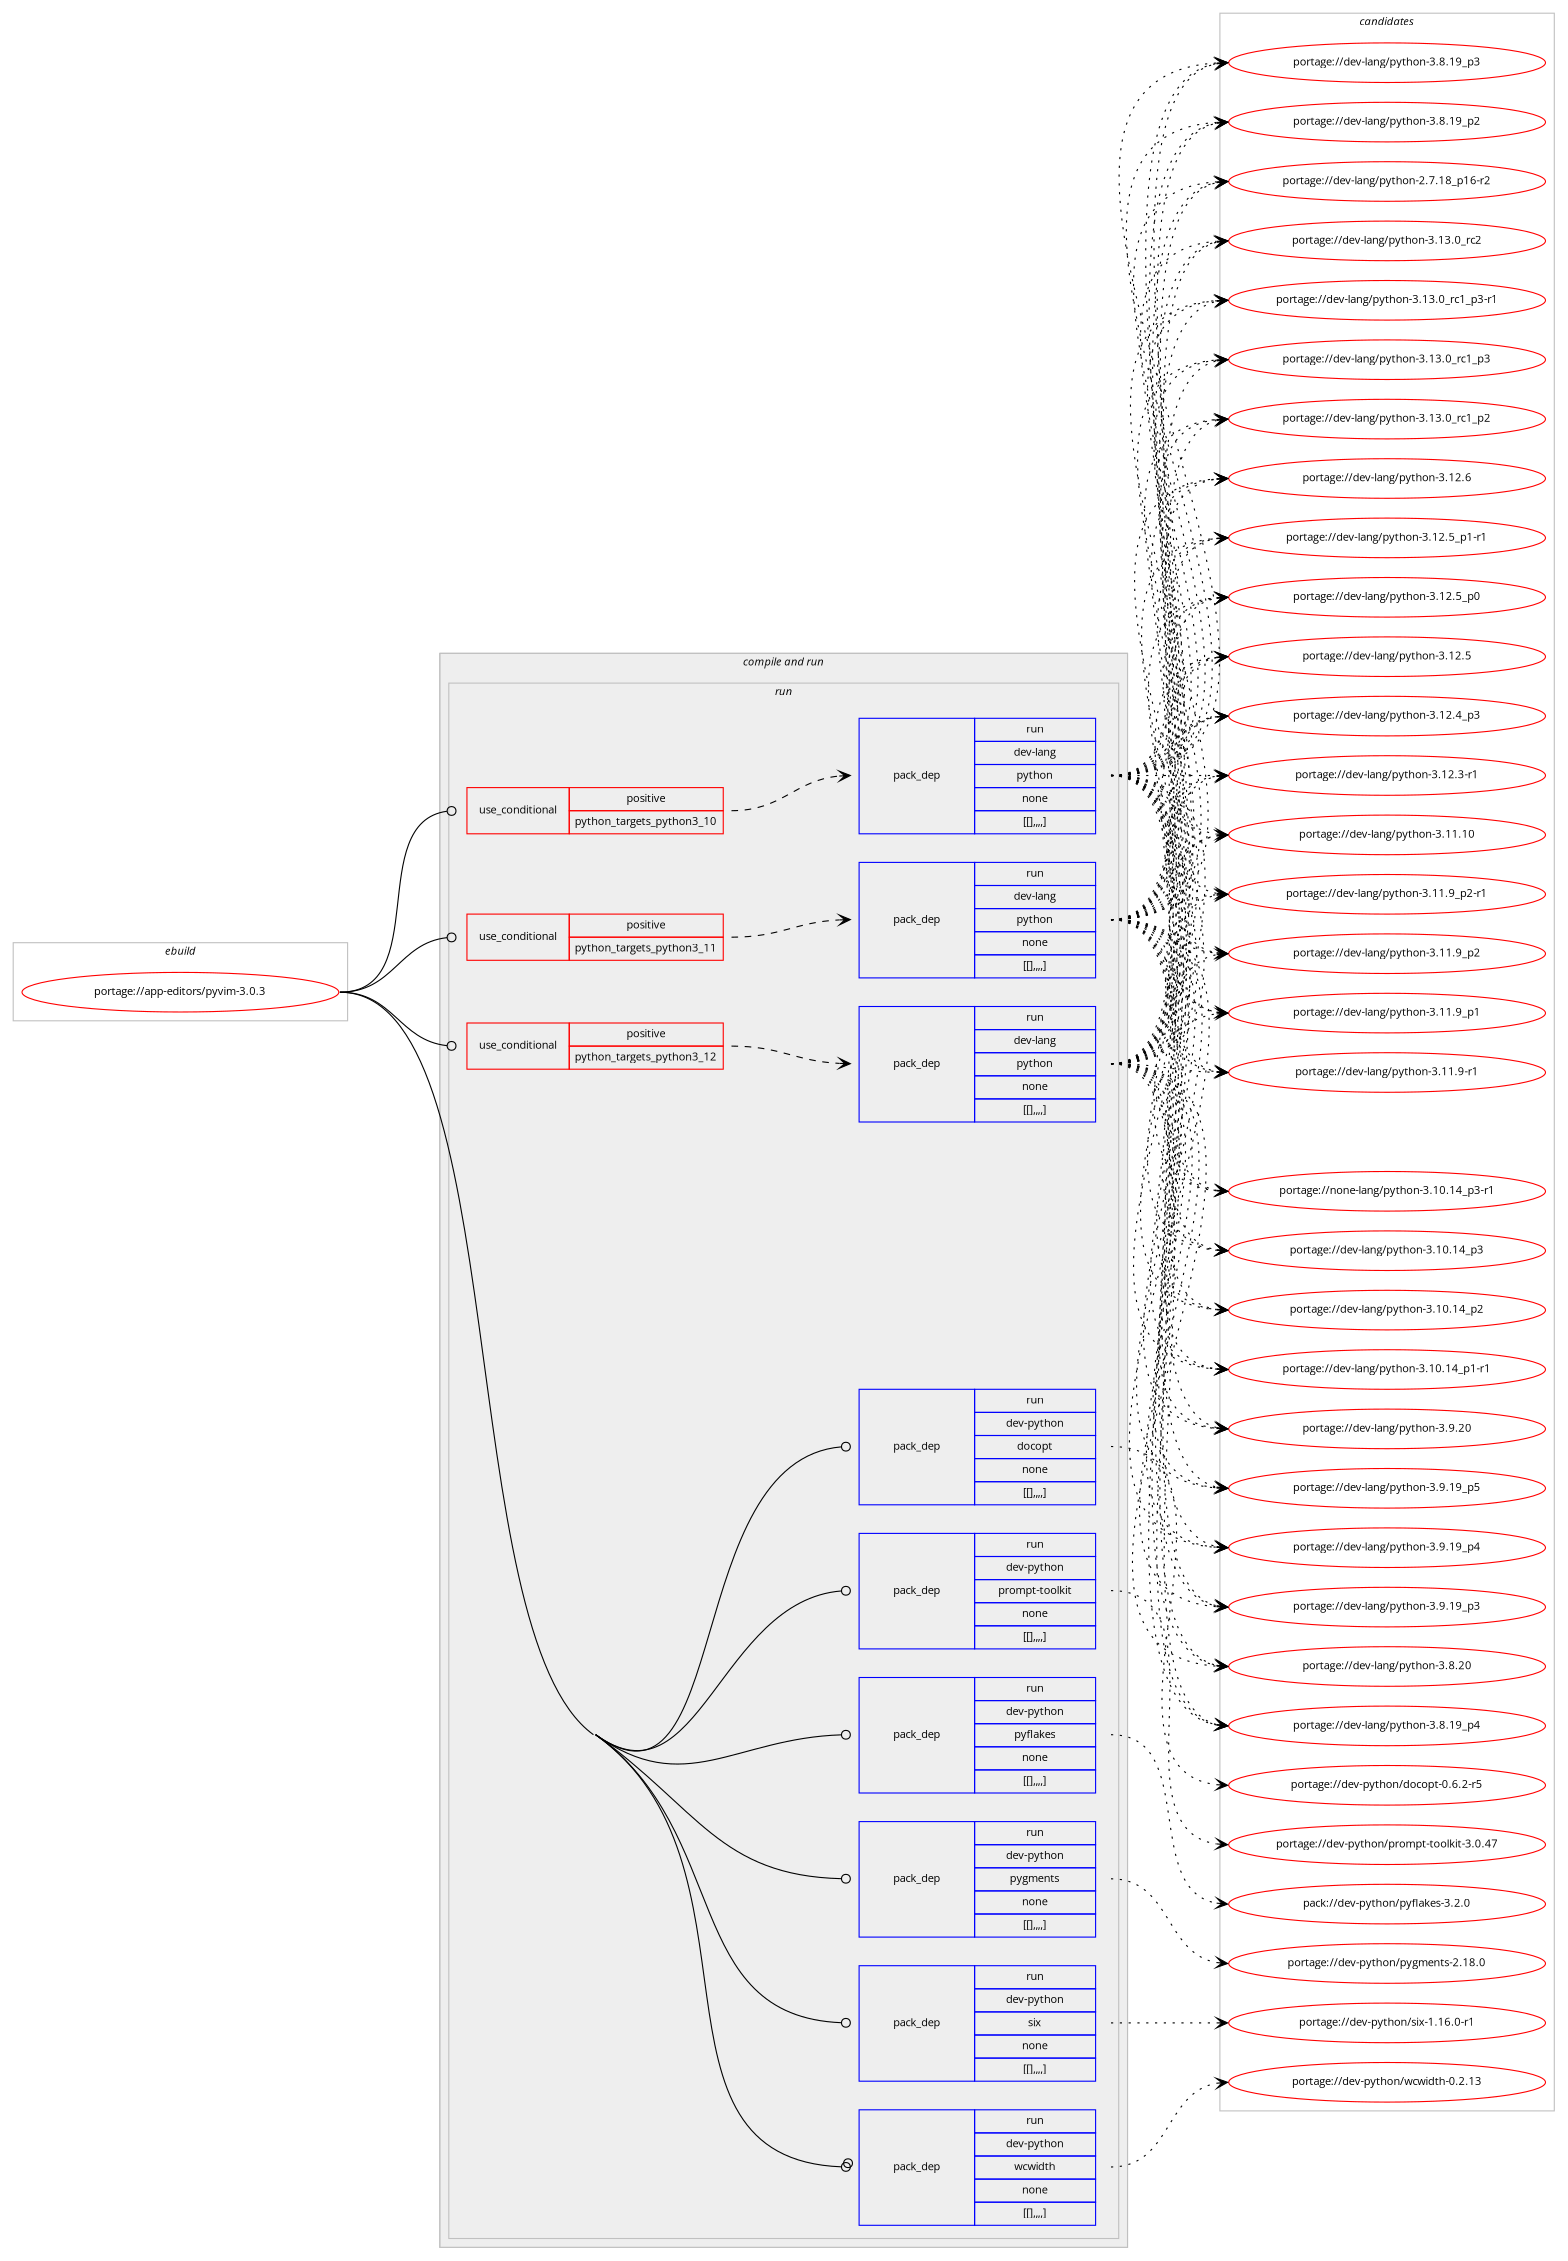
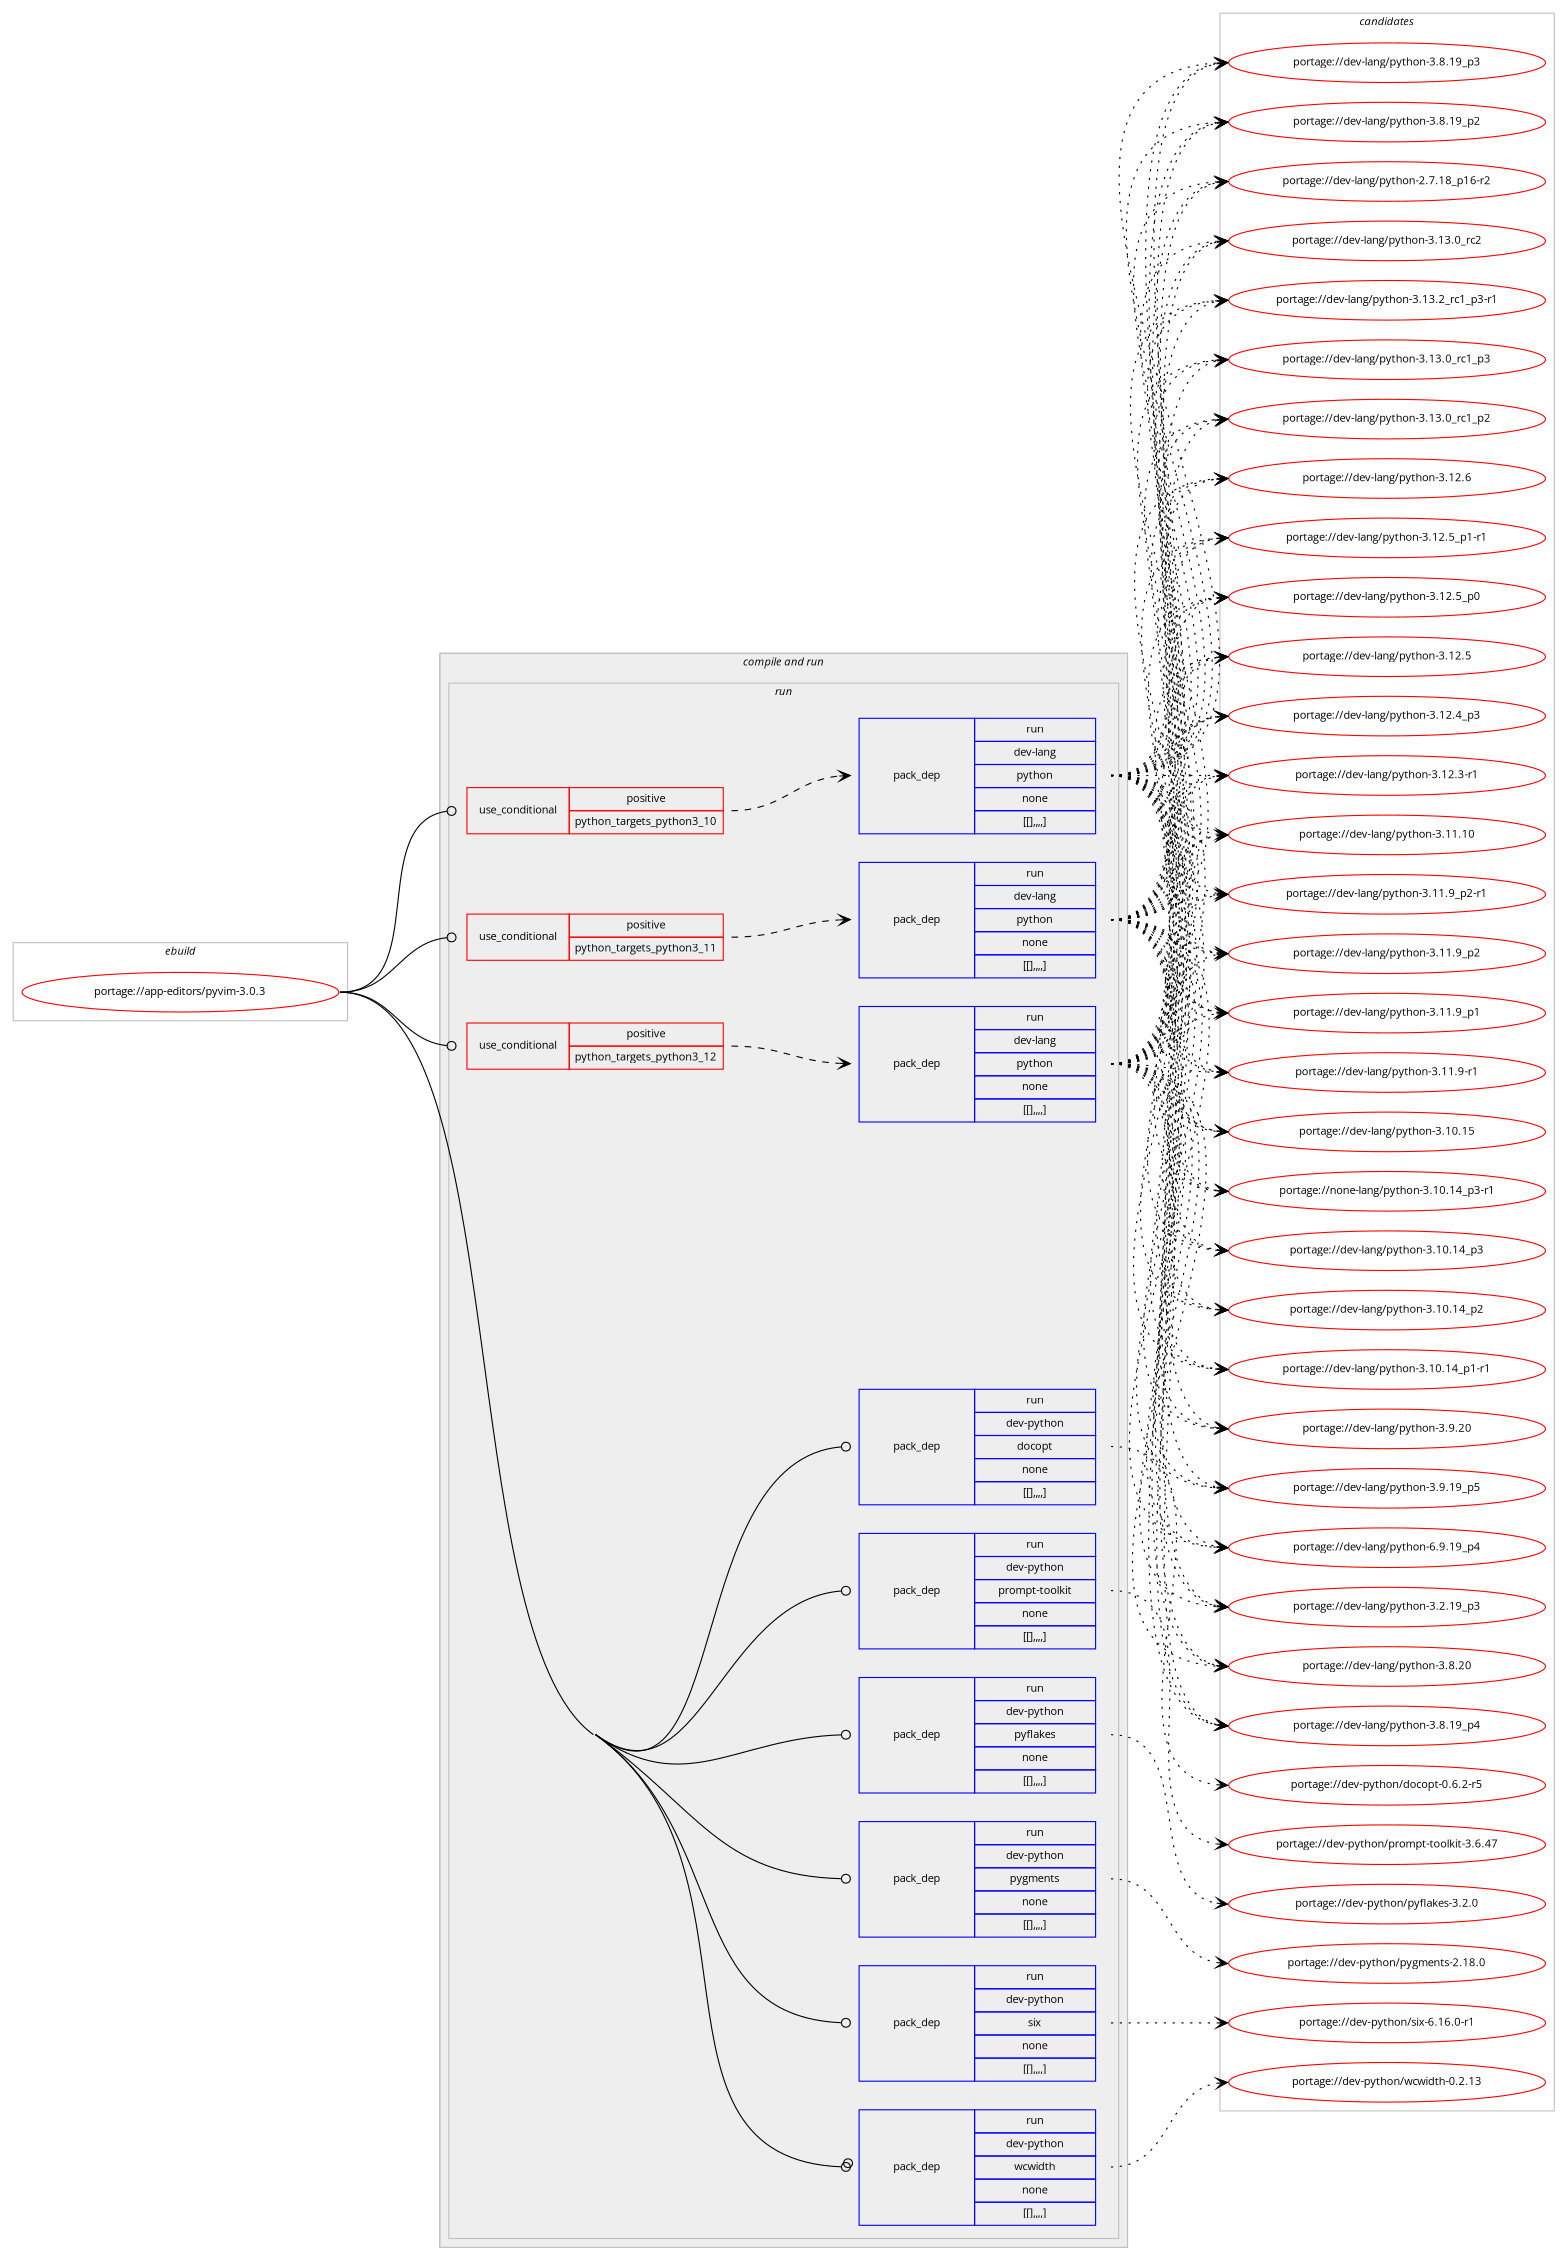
node "portage://dev-lang/python-3.13.0_rc1_p3-r1": label "portage://dev-lang/python-3.13.0_rc1_p3-r1" -> "portage://dev-lang/python-3.13.2_rc1_p3-r1"
node "portage://dev-lang/python-3.10.15": added
node "portage://dev-lang/python-3.9.19_p4": label "portage://dev-lang/python-3.9.19_p4" -> "portage://dev-lang/python-6.9.19_p4"
node "portage://dev-lang/python-3.9.19_p3": label "portage://dev-lang/python-3.9.19_p3" -> "portage://dev-lang/python-3.2.19_p3"
node "portage://dev-python/prompt-toolkit-3.0.47": label "portage://dev-python/prompt-toolkit-3.0.47" -> "portage://dev-python/prompt-toolkit-3.6.47"
node "pack://dev-python/pyflakes-3.2.0": label "pack://dev-python/pyflakes-3.2.0" -> "portage://dev-python/pyflakes-3.2.0"
node "portage://dev-python/six-1.16.0-r1": label "portage://dev-python/six-1.16.0-r1" -> "portage://dev-python/six-6.16.0-r1"
